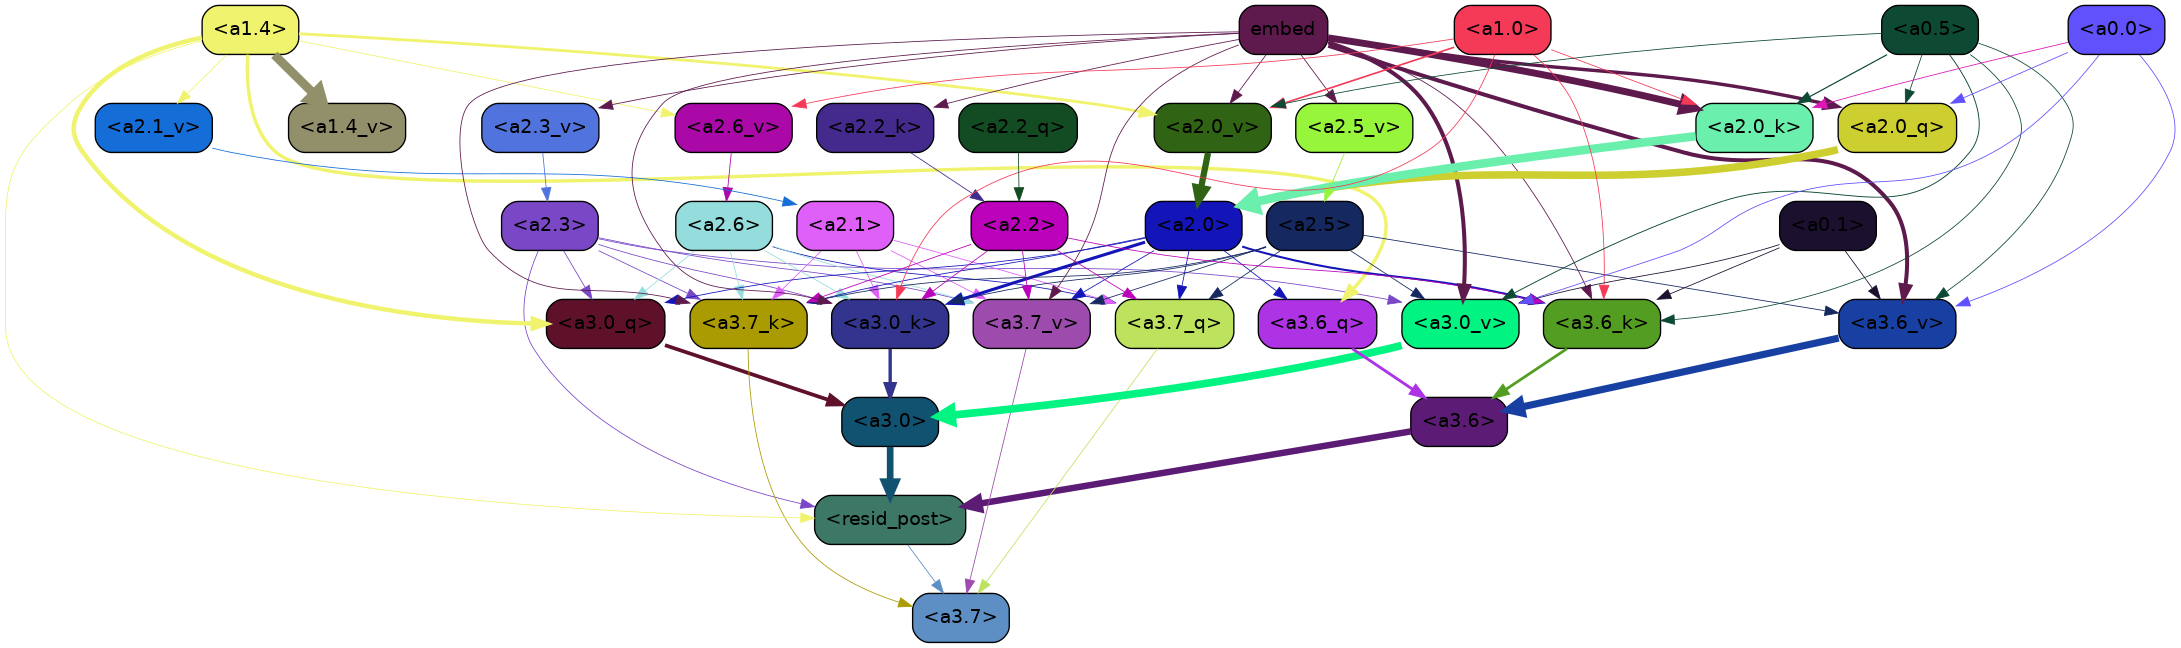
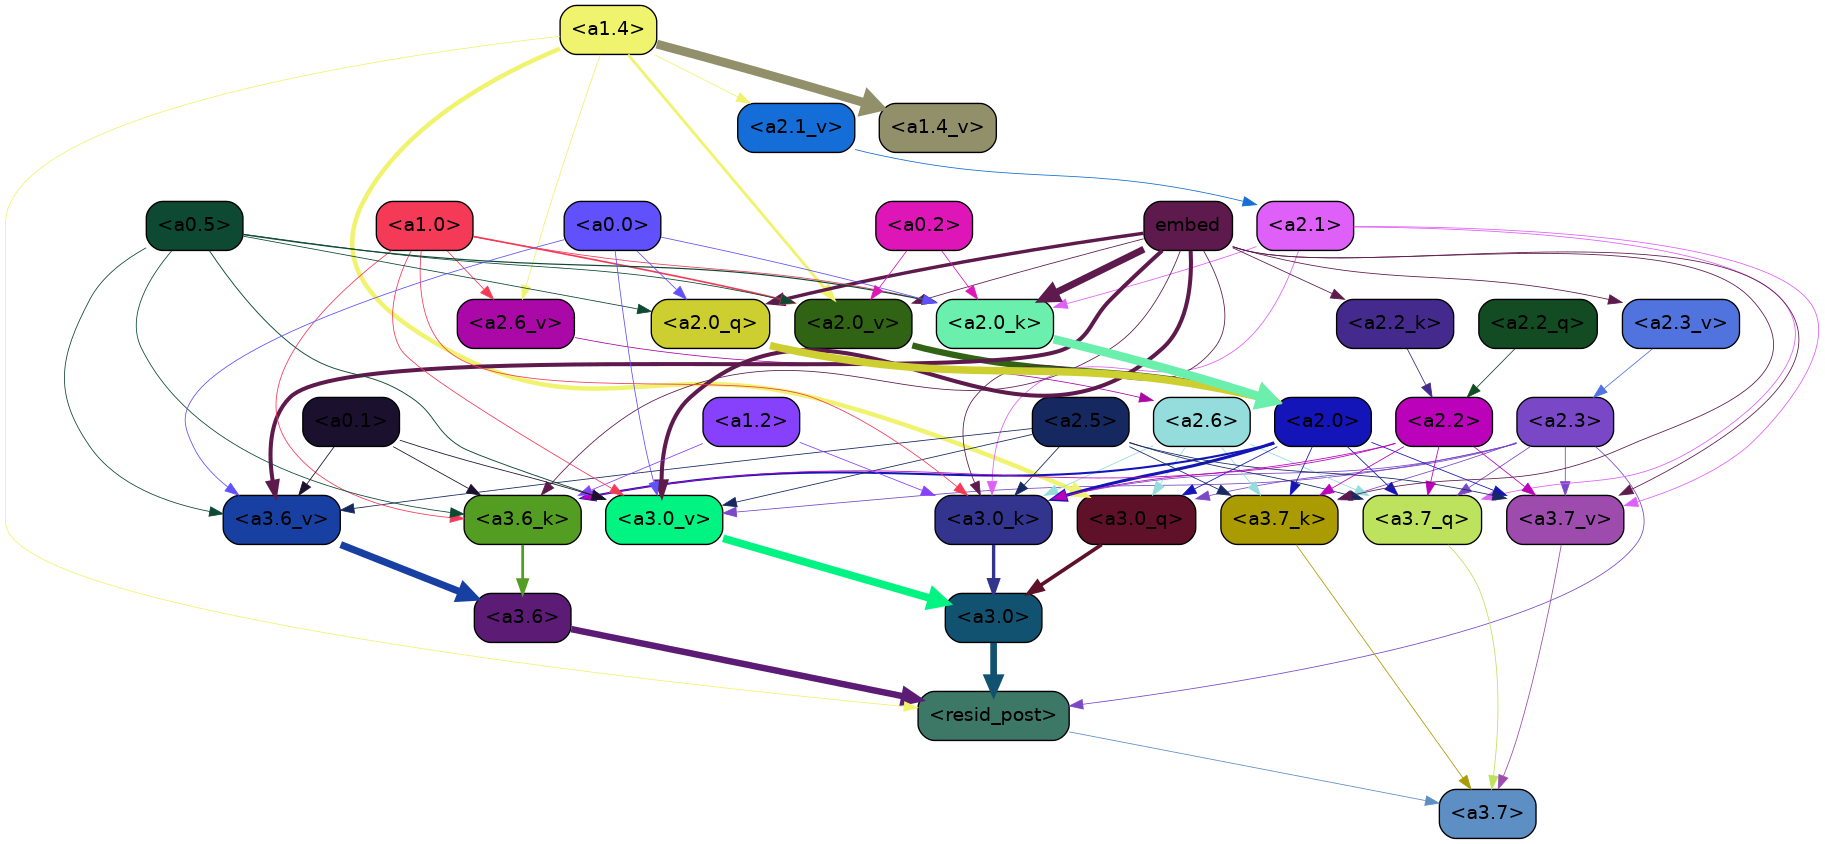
edge "<a0.0>" -> "<a2.0_k>": color #de16b8 -> #6151fc
node "<a2.5_v>": removed
node "<a0.2>": added
edge "<a2.1>" -> "<a3.7_k>": now "<a2.1>" -> "<a2.0_k>"
edge "<a2.6>" -> "<a3.7_v>": removed
edge "<a2.6>" -> "<a3.7_q>": color #1315b8 -> #94dddc
node "<a3.6_q>": removed
edge "<a1.0>" -> "<a3.0_v>": added
node "<a1.2>": added
edge "<a2.3>" -> "<a3.7_q>": added
